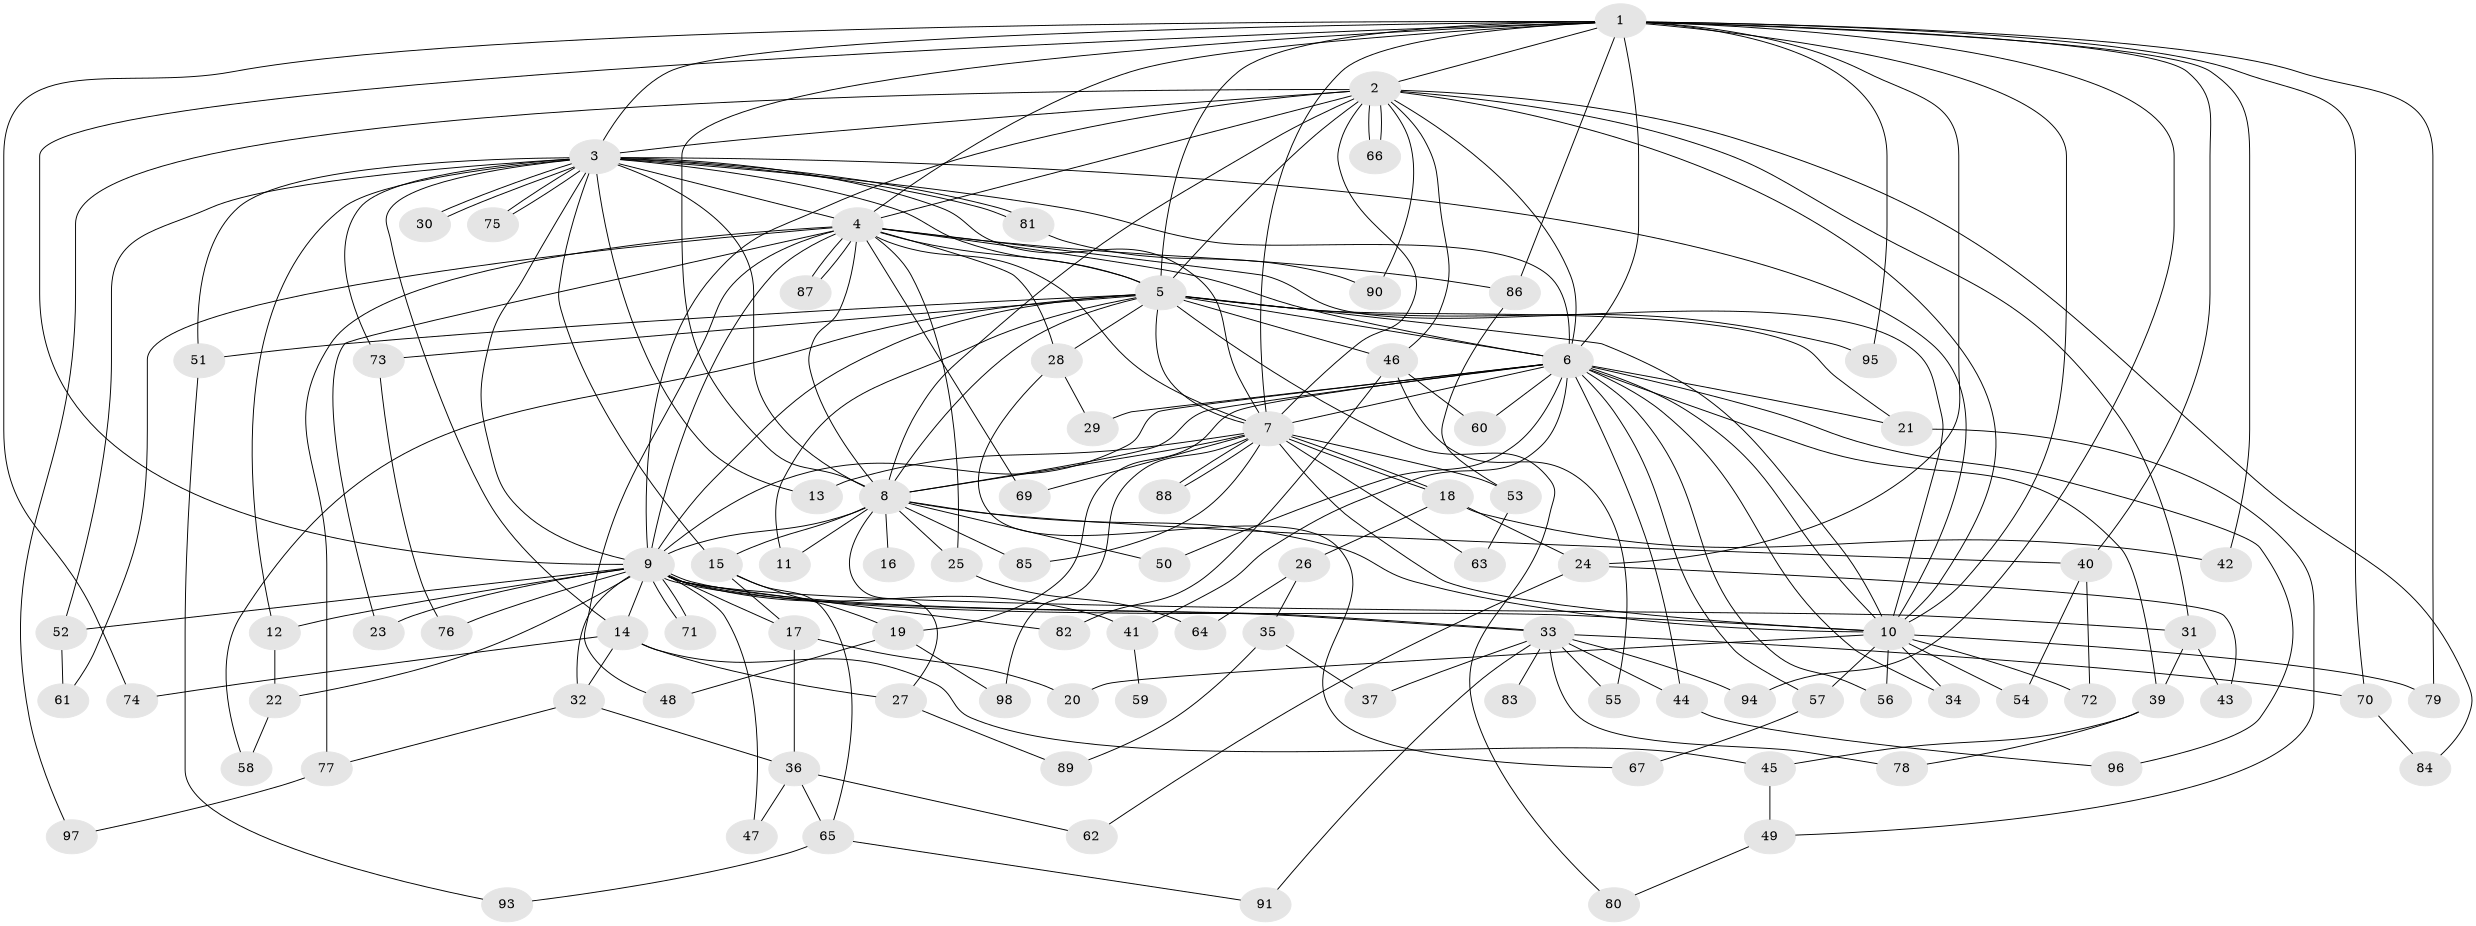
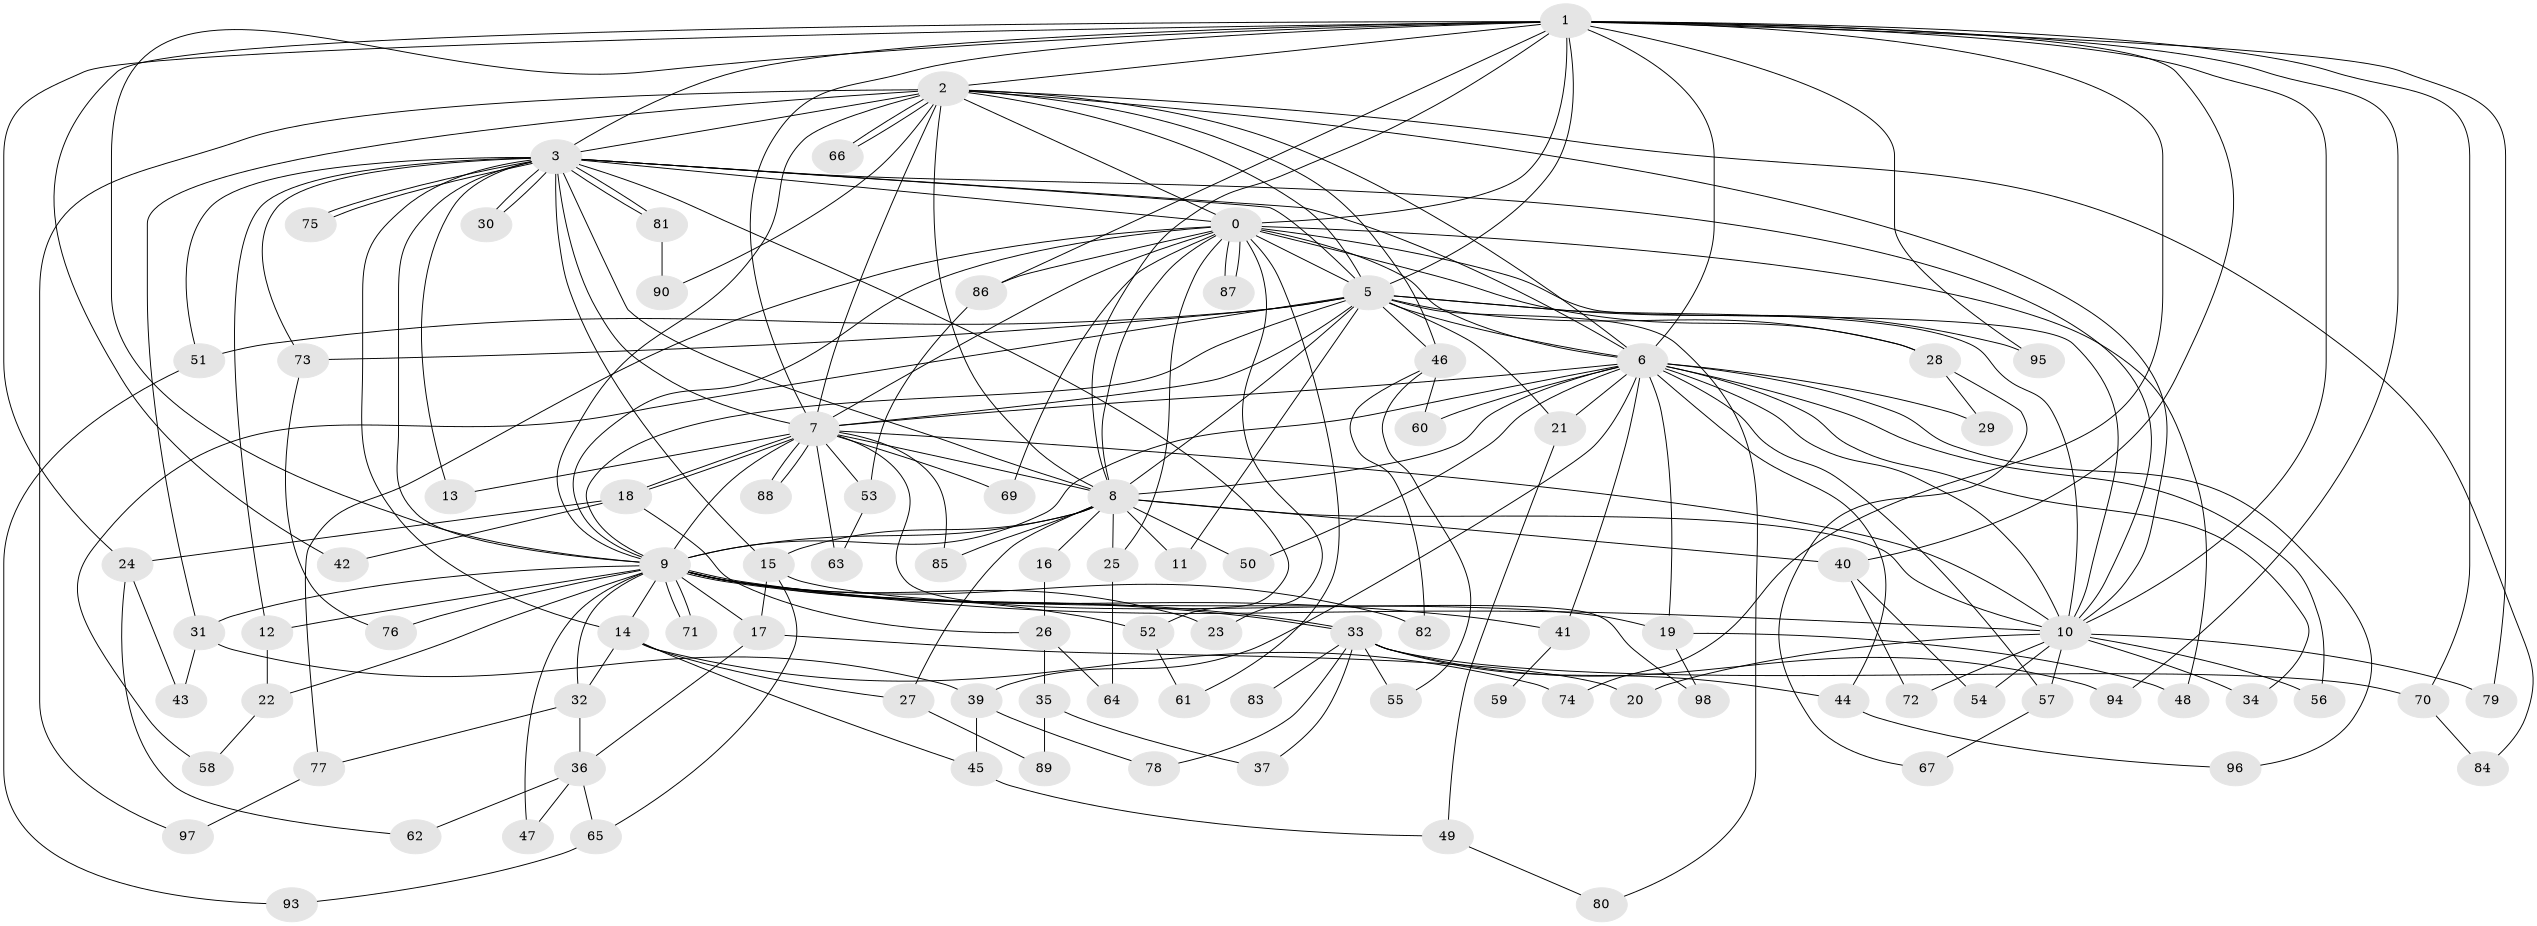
node "4": label "4" -> "0"
edge "7" -- "9": added
edge "16" -- "26": added
node "91": removed
